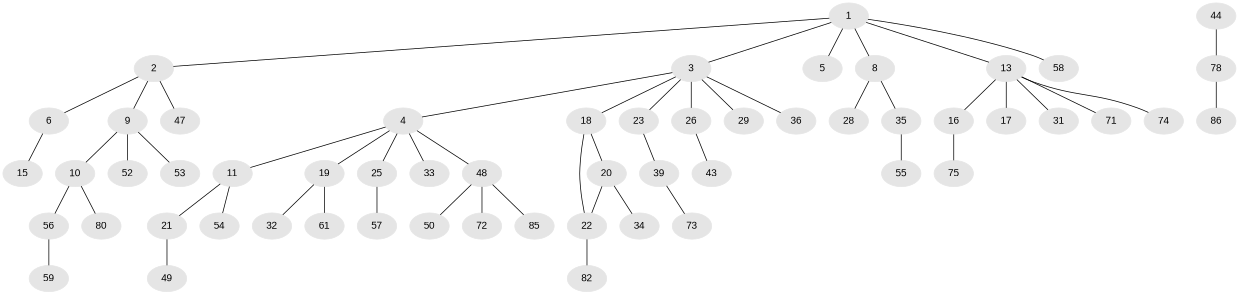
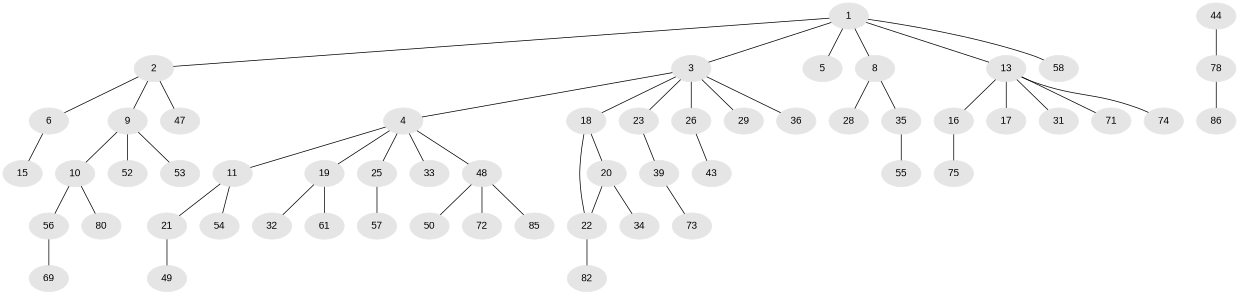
node "59": label "59" -> "69"
